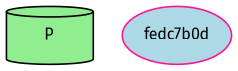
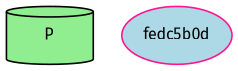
node "fedc7b0d": label "fedc7b0d" -> "fedc5b0d"
